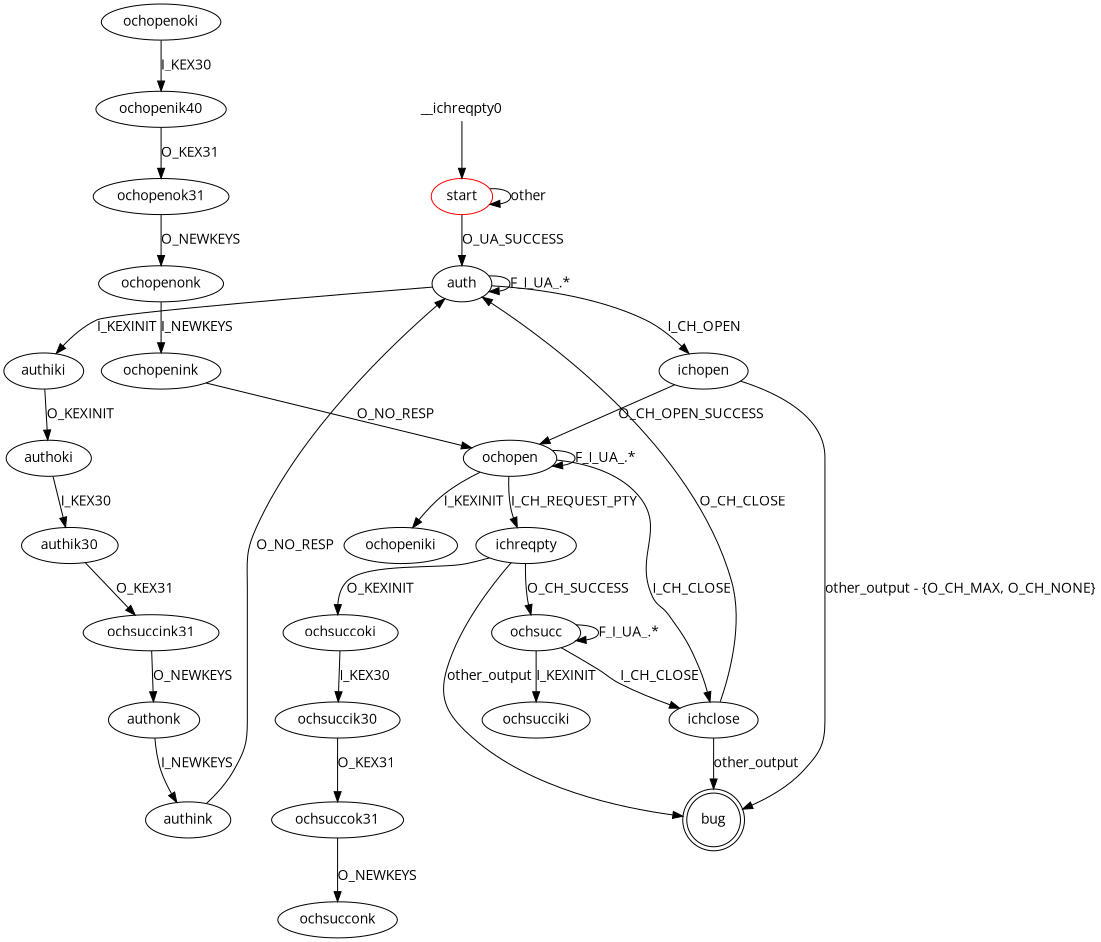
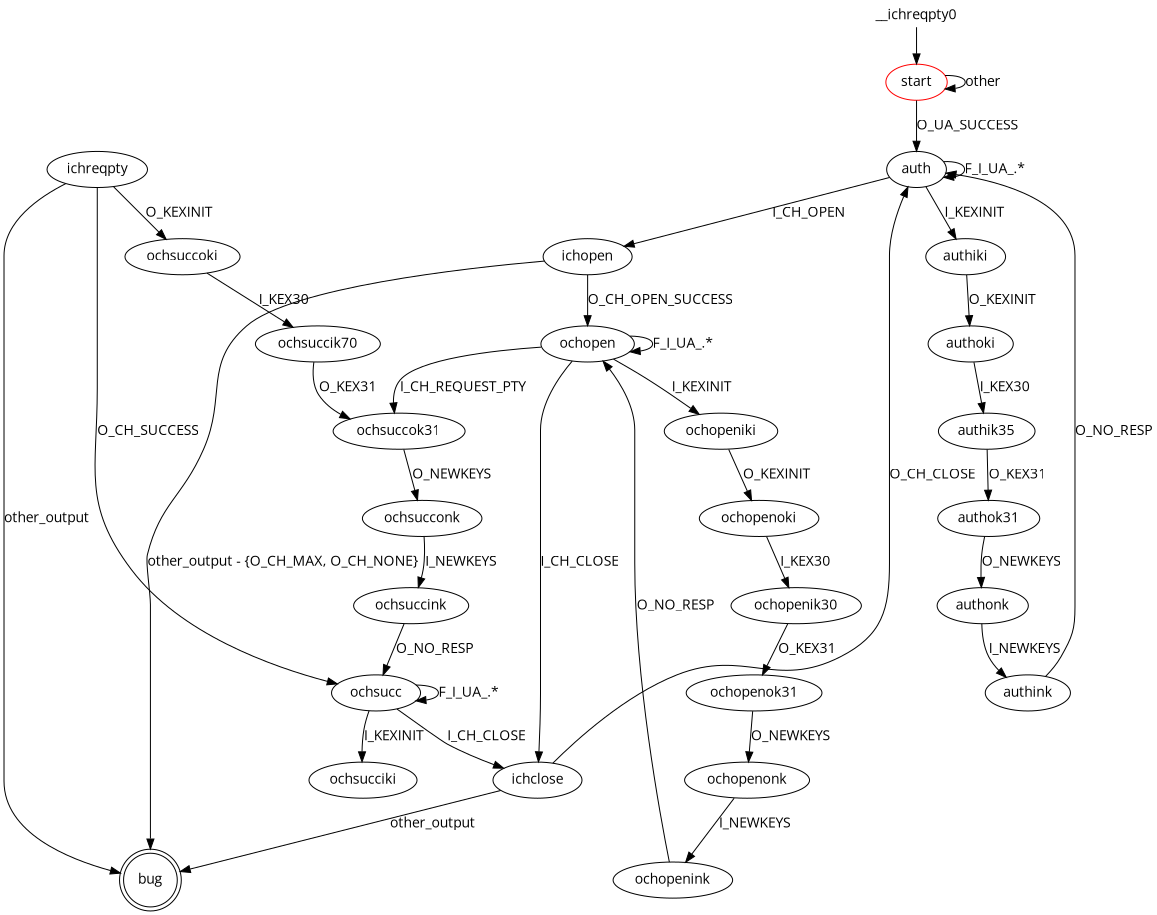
node "ochopenik40": label "ochopenik40" -> "ochopenik30"
edge "ochopeniki" -> "ochopenoki": added, label "O_KEXINIT"
edge "ochopen" -> "ichreqpty": now "ochopen" -> "ochsuccok31"
node "authik30": label "authik30" -> "authik35"
node "ochsuccink": added
node "ochsuccink31": label "ochsuccink31" -> "authok31"
node "ochsuccik30": label "ochsuccik30" -> "ochsuccik70"
